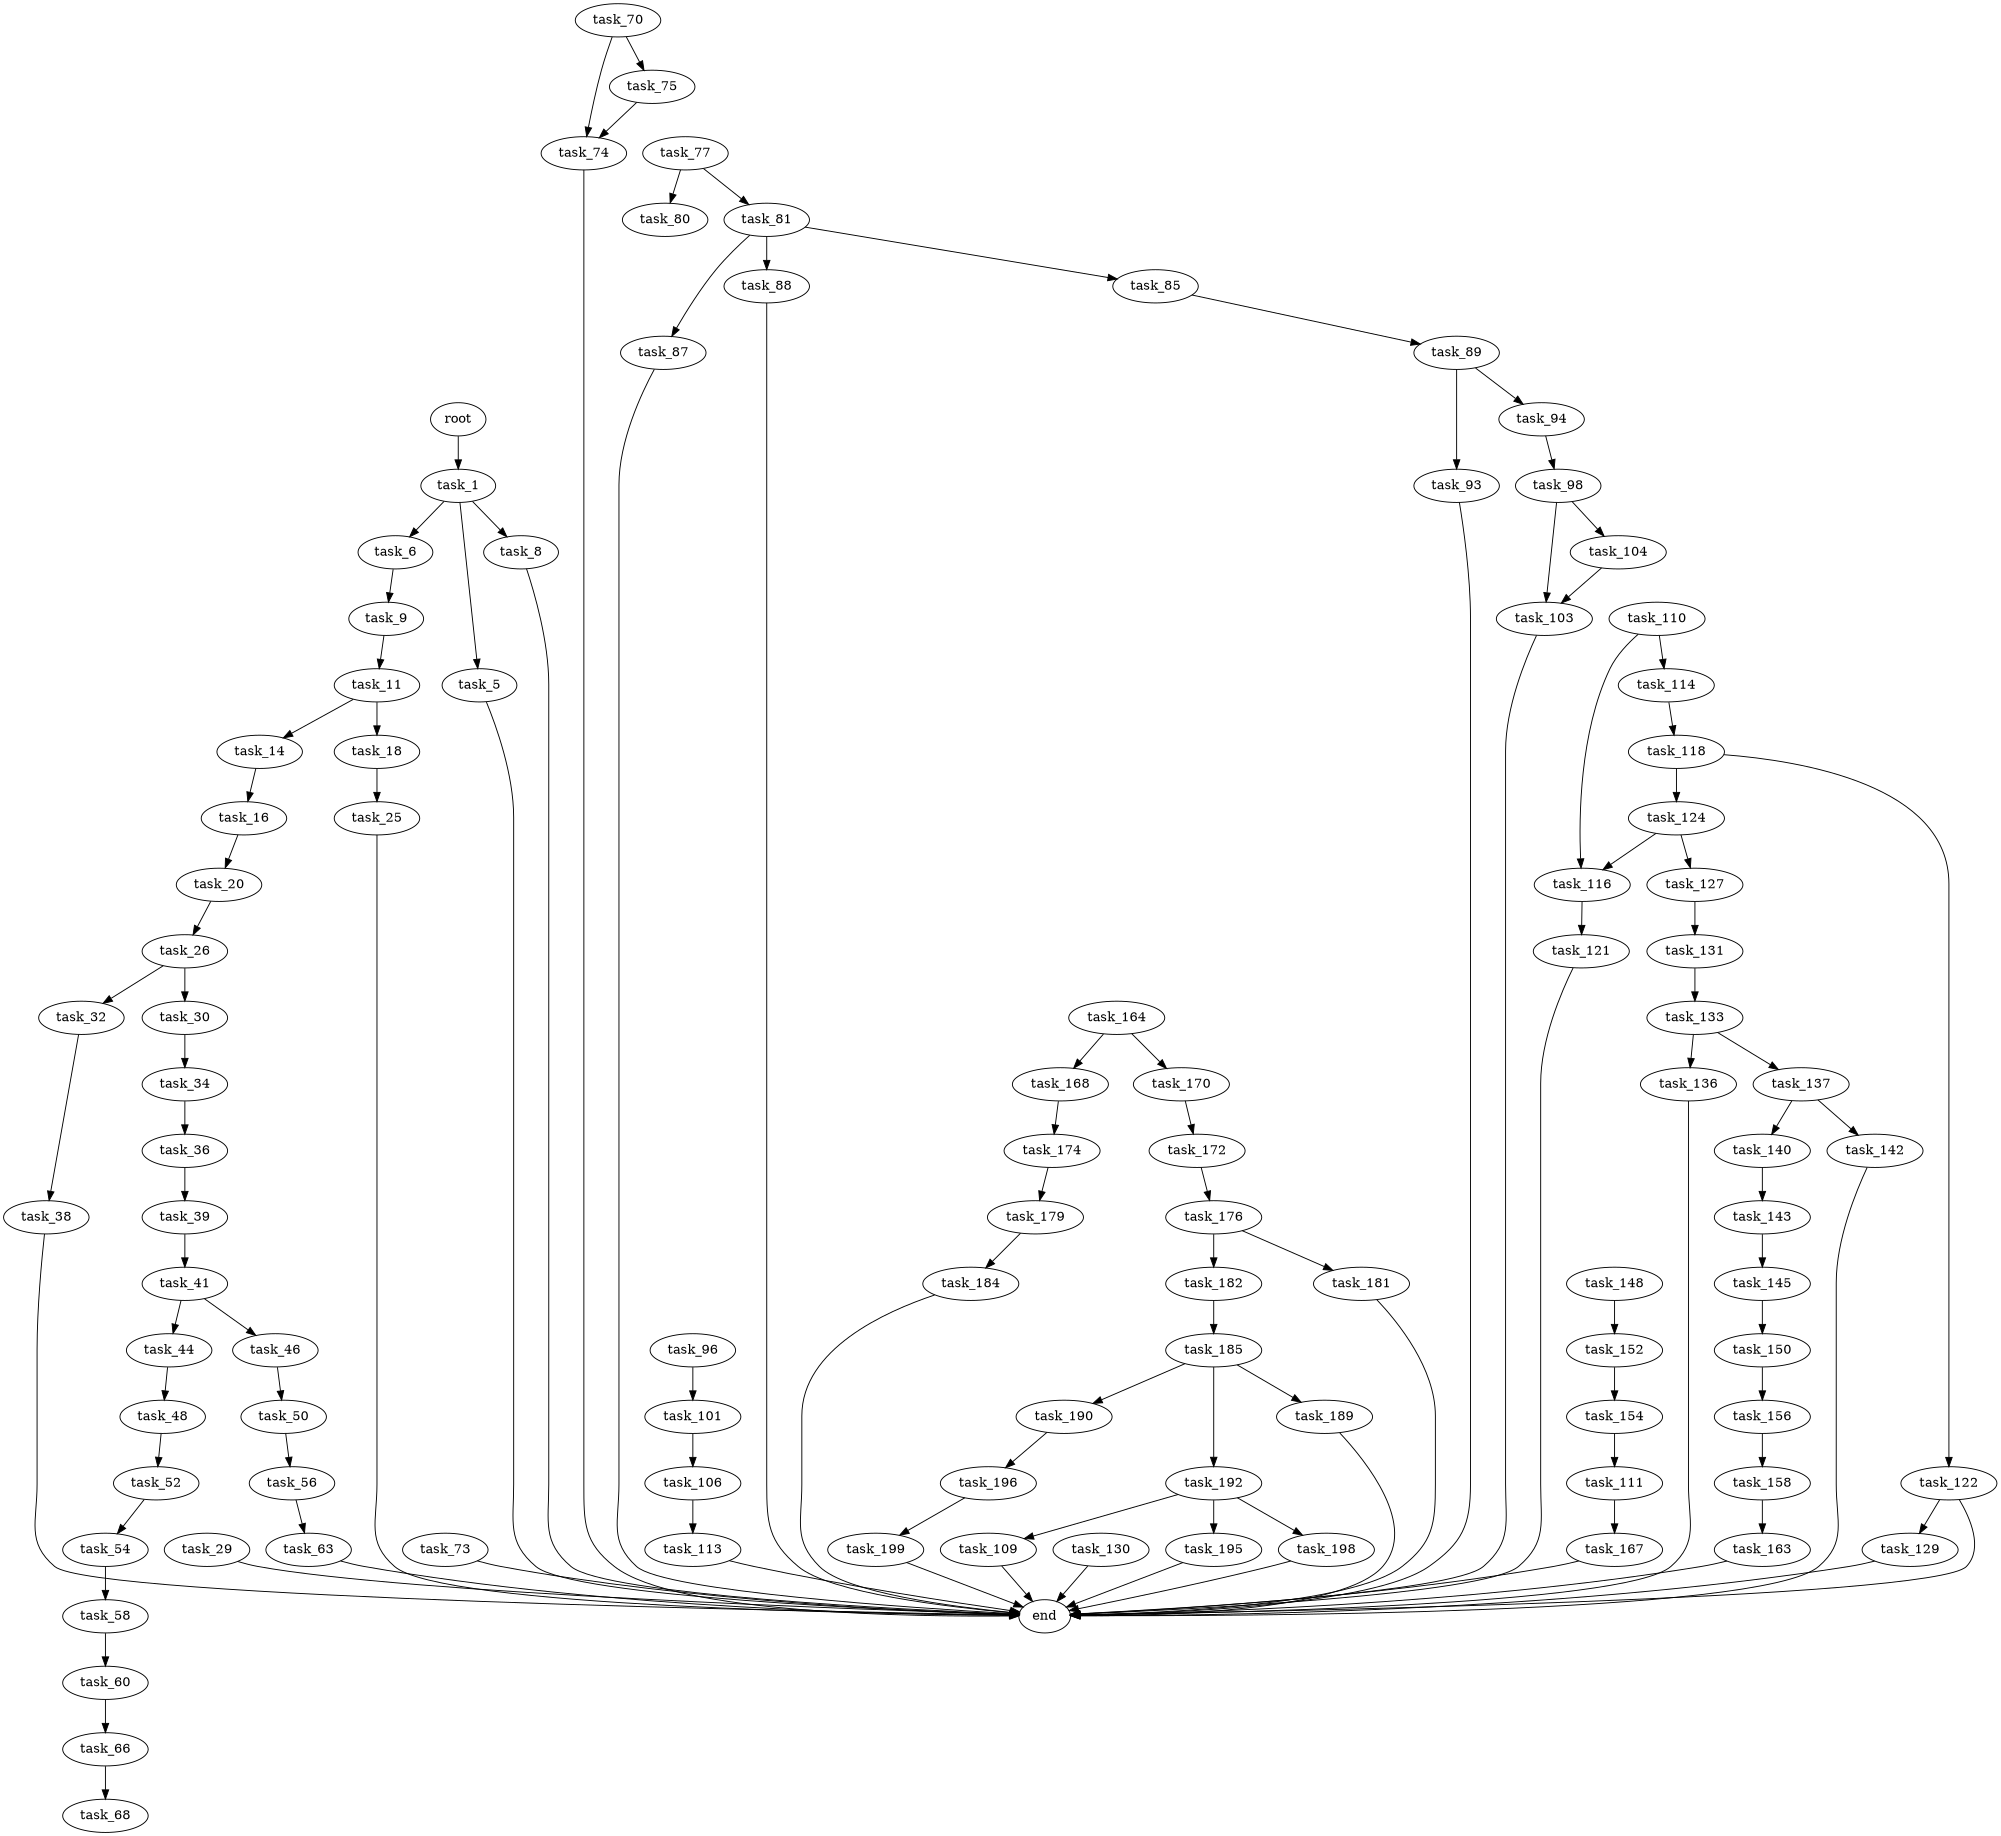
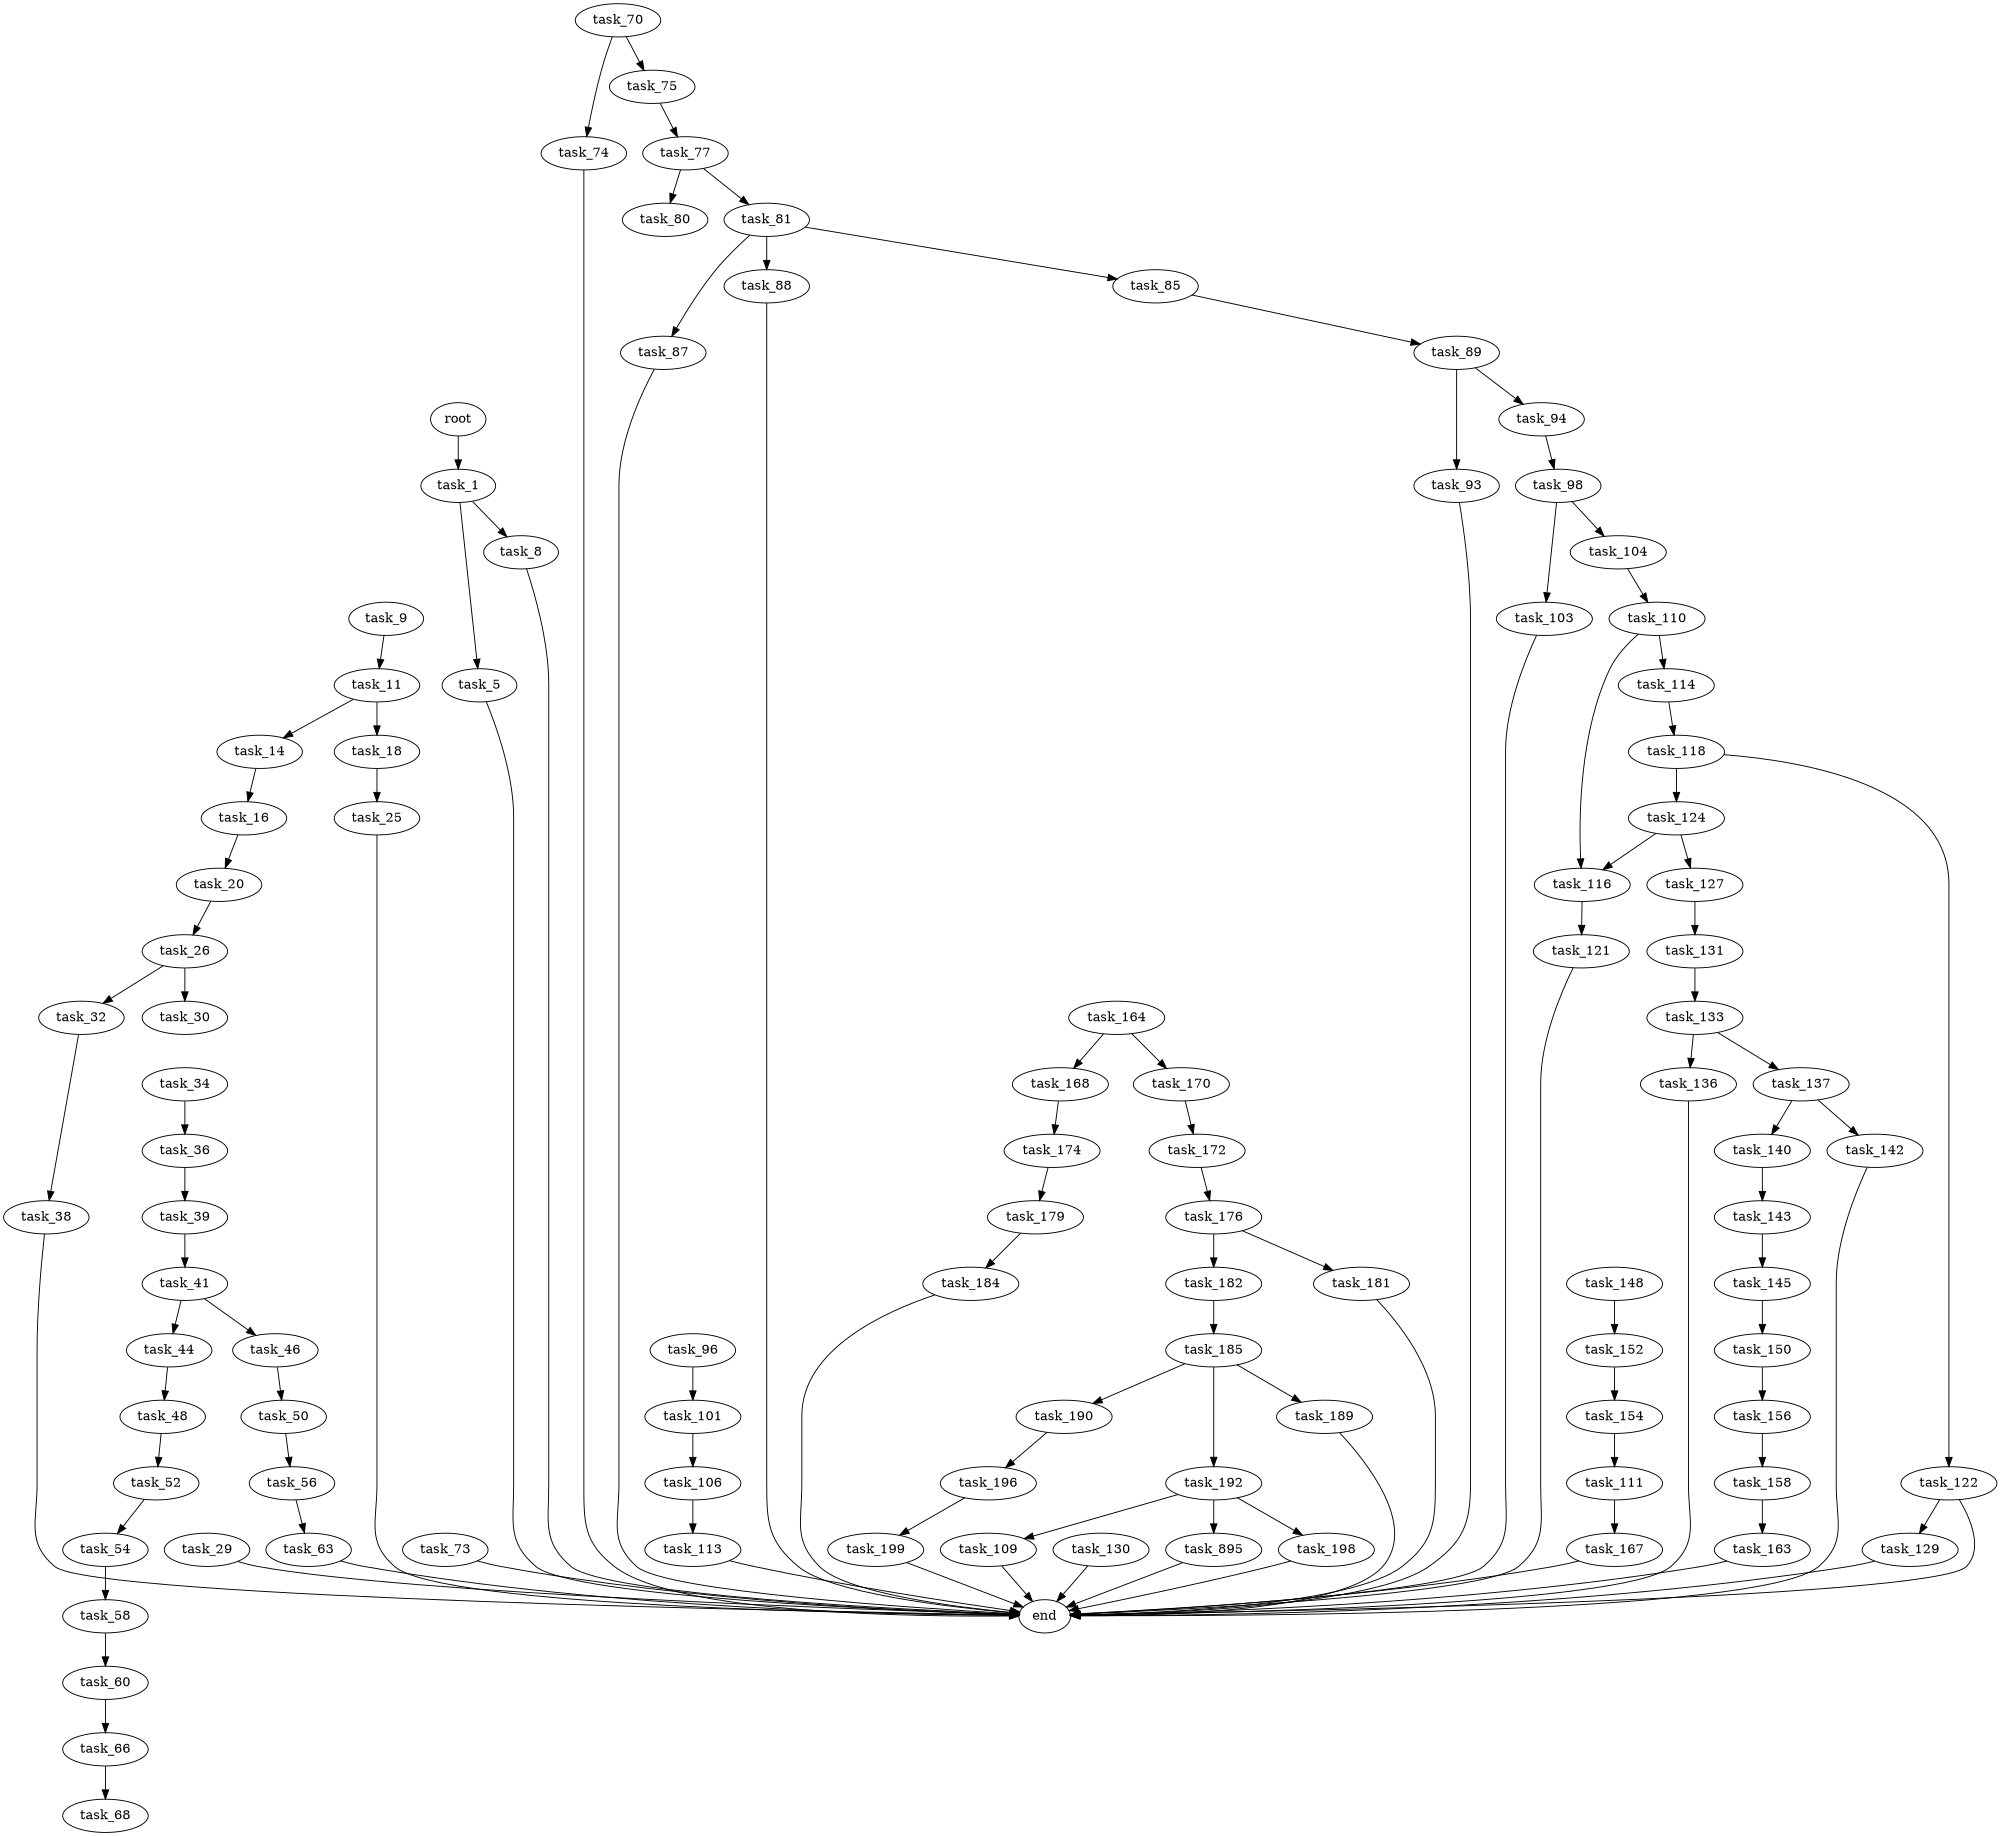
edge "task_75" -> "task_74": now "task_75" -> "task_77"
node "task_6": removed
edge "task_104" -> "task_103": now "task_104" -> "task_110"
edge "task_30" -> "task_34": removed
node "task_195": label "task_195" -> "task_895"
